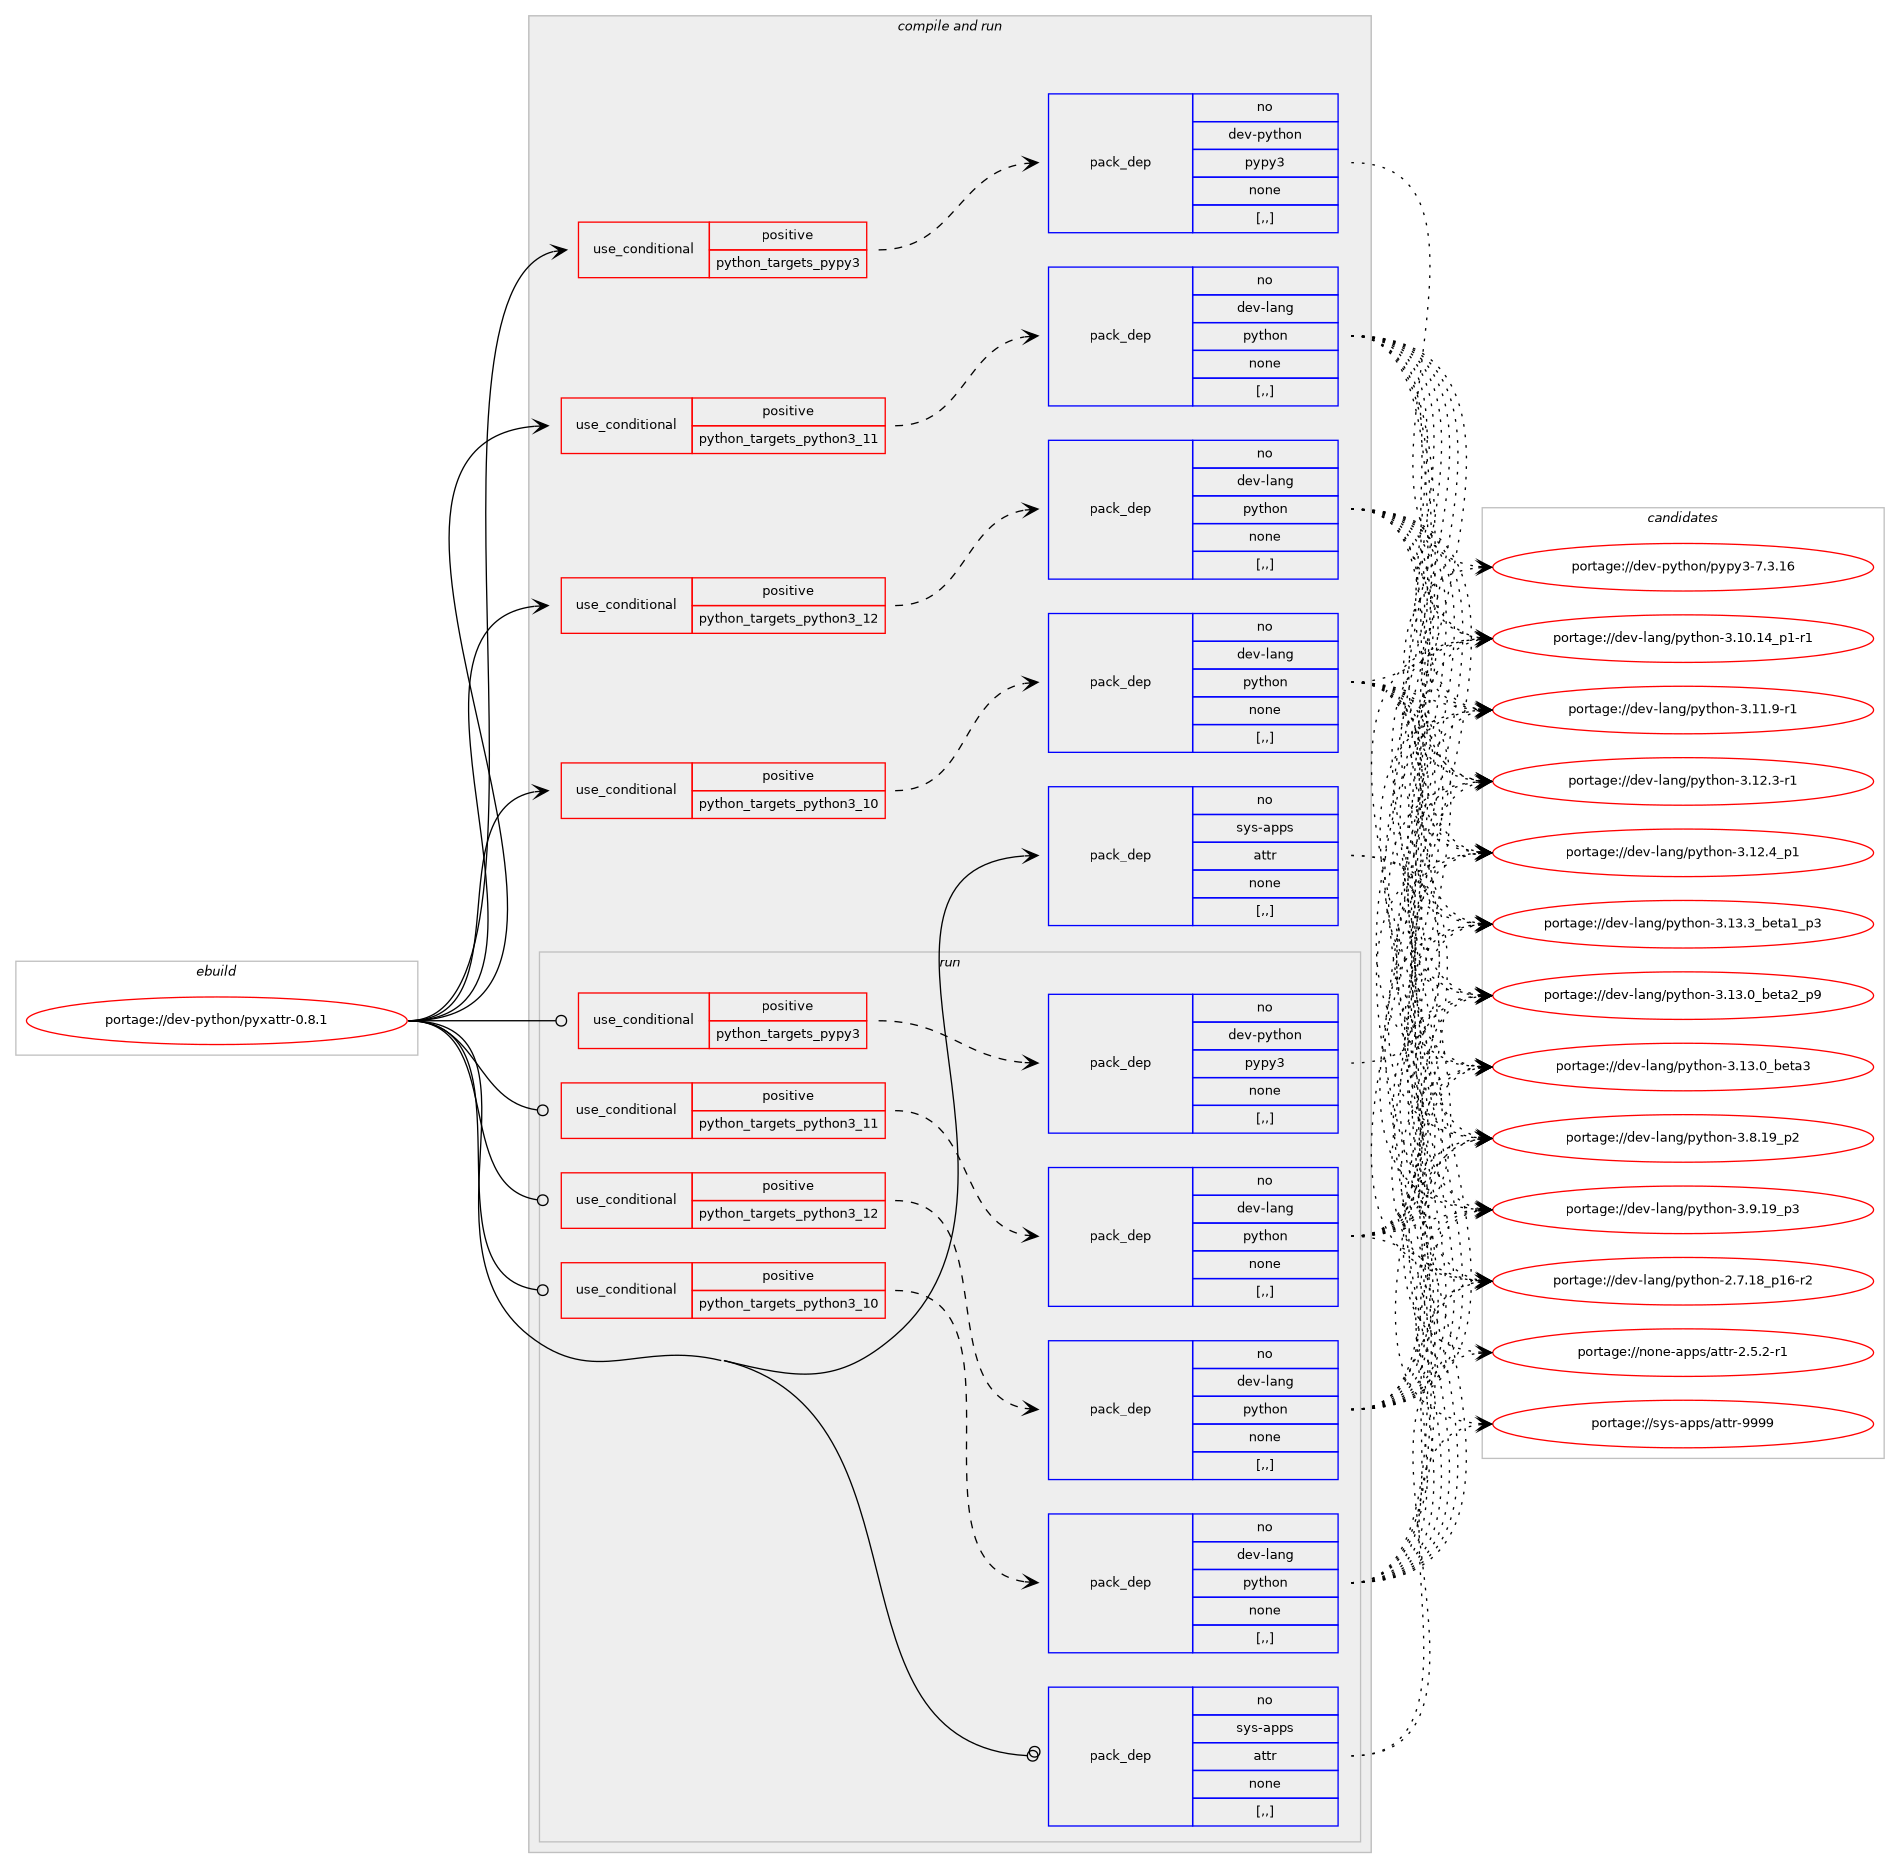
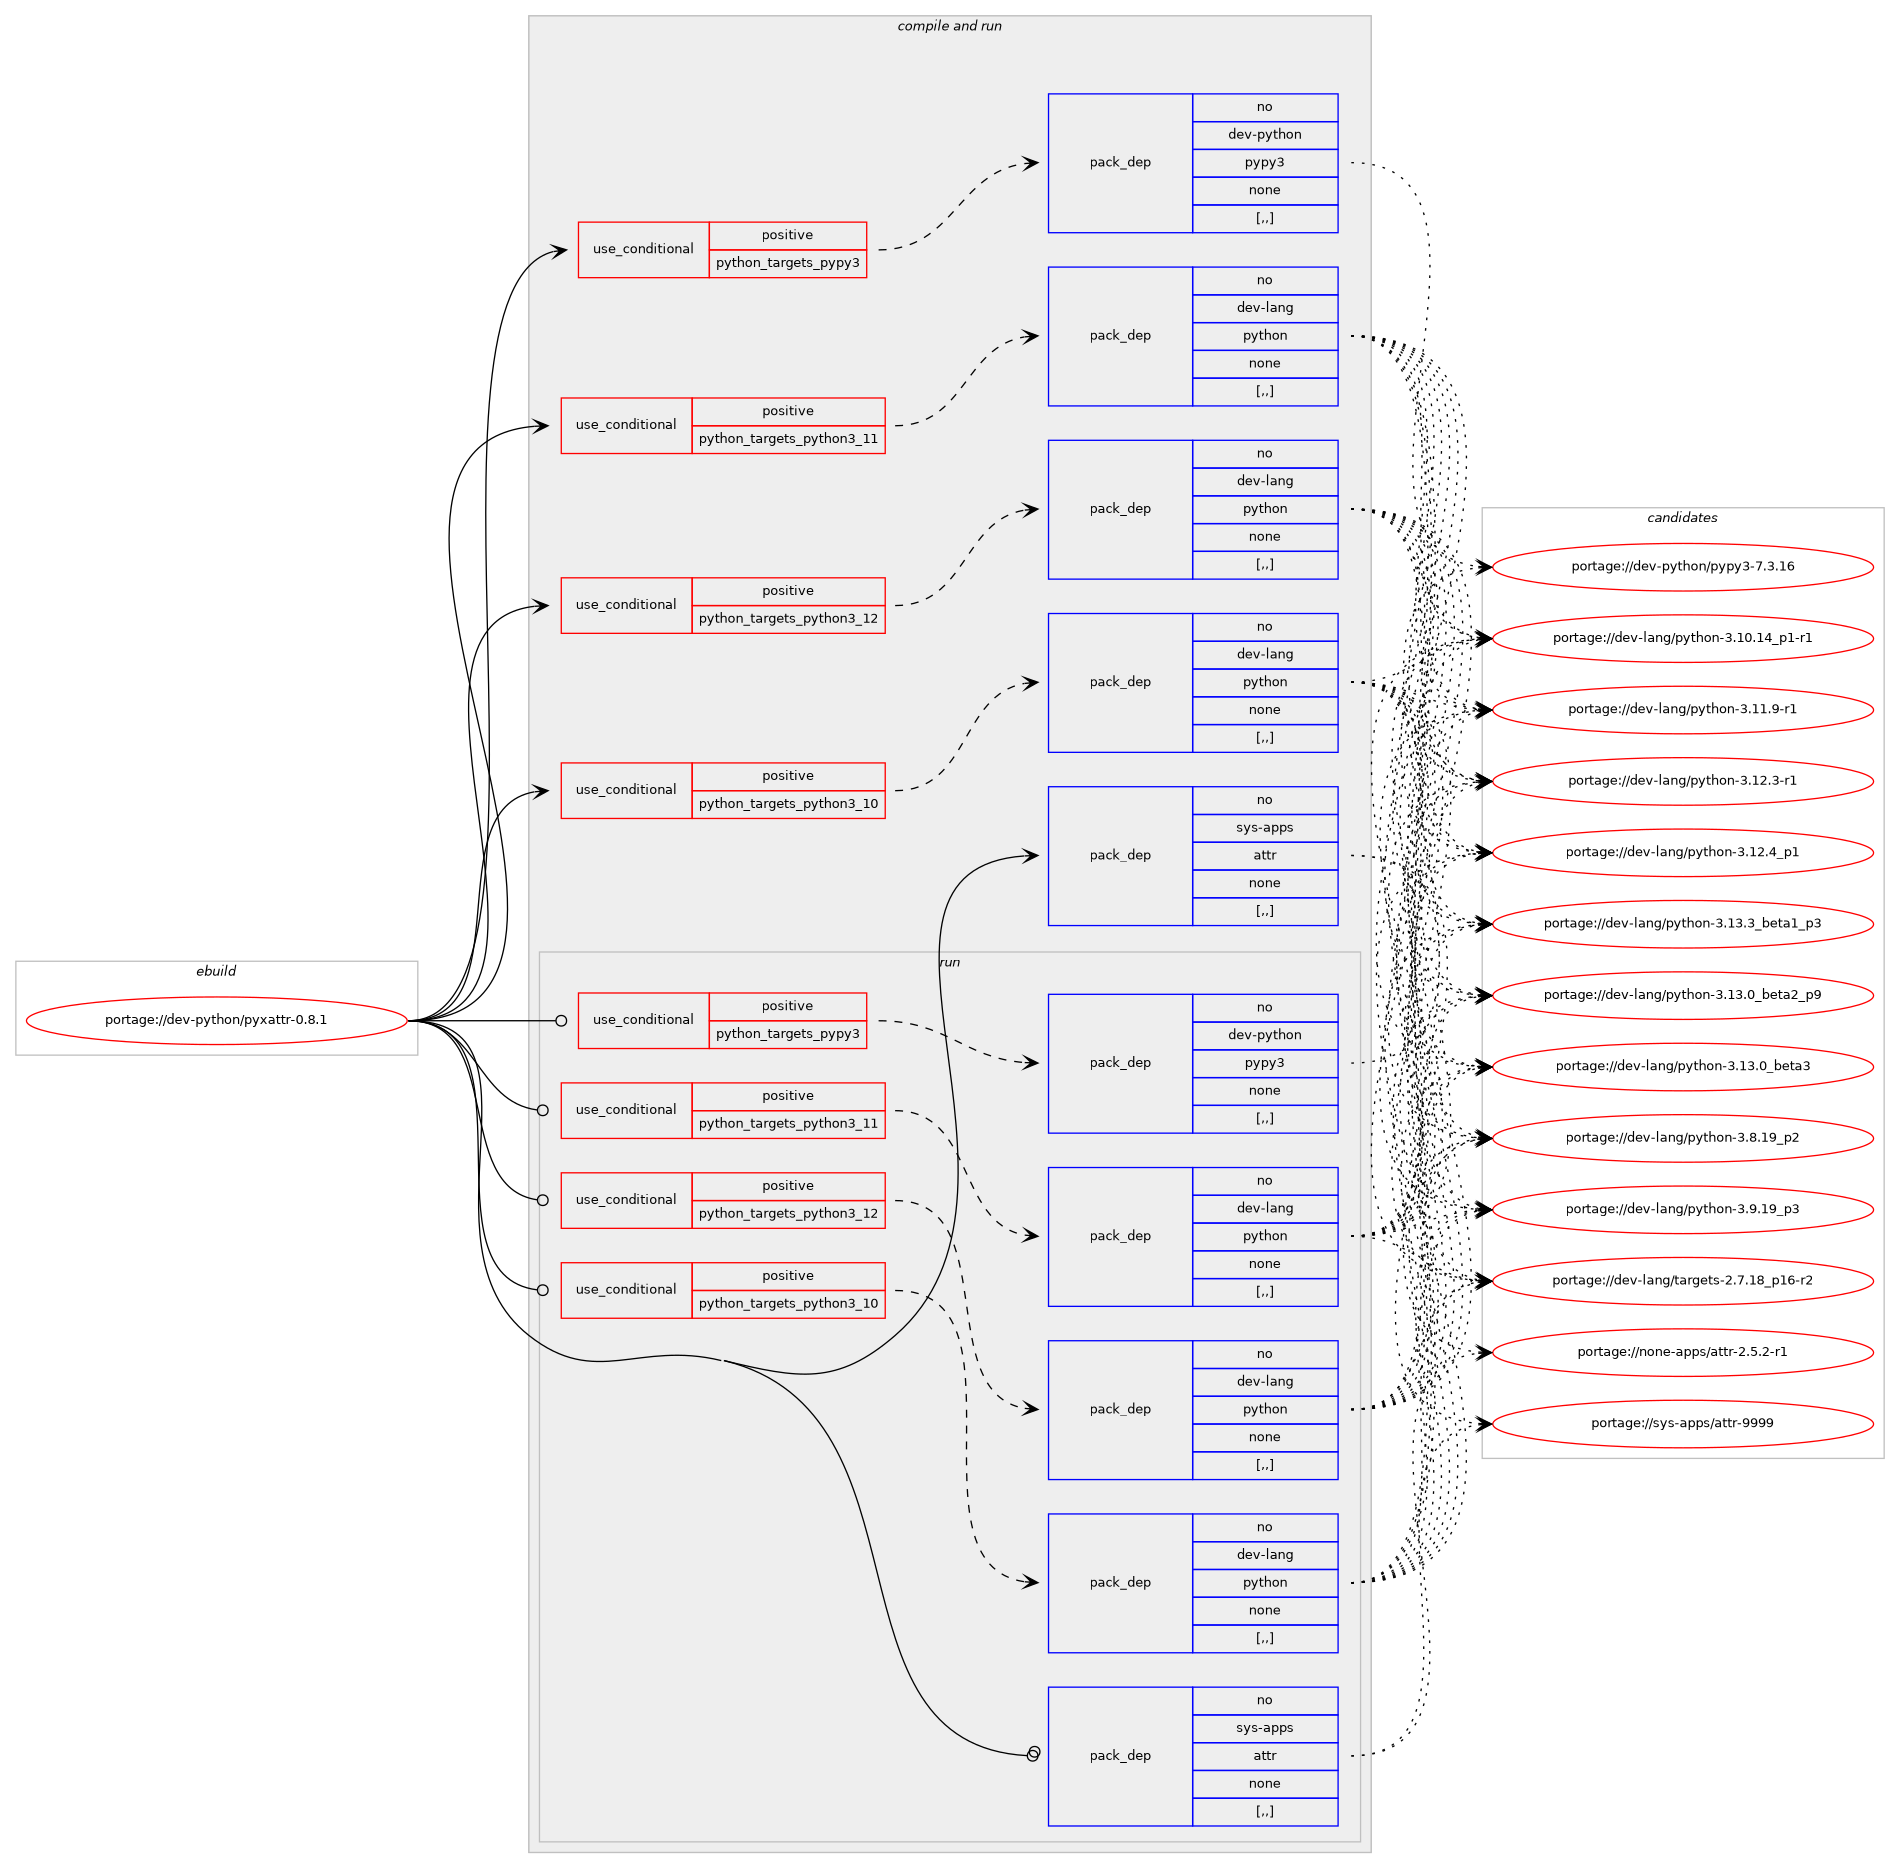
node "portage://dev-lang/python-2.7.18_p16-r2": label "portage://dev-lang/python-2.7.18_p16-r2" -> "portage://dev-lang/targets-2.7.18_p16-r2"
